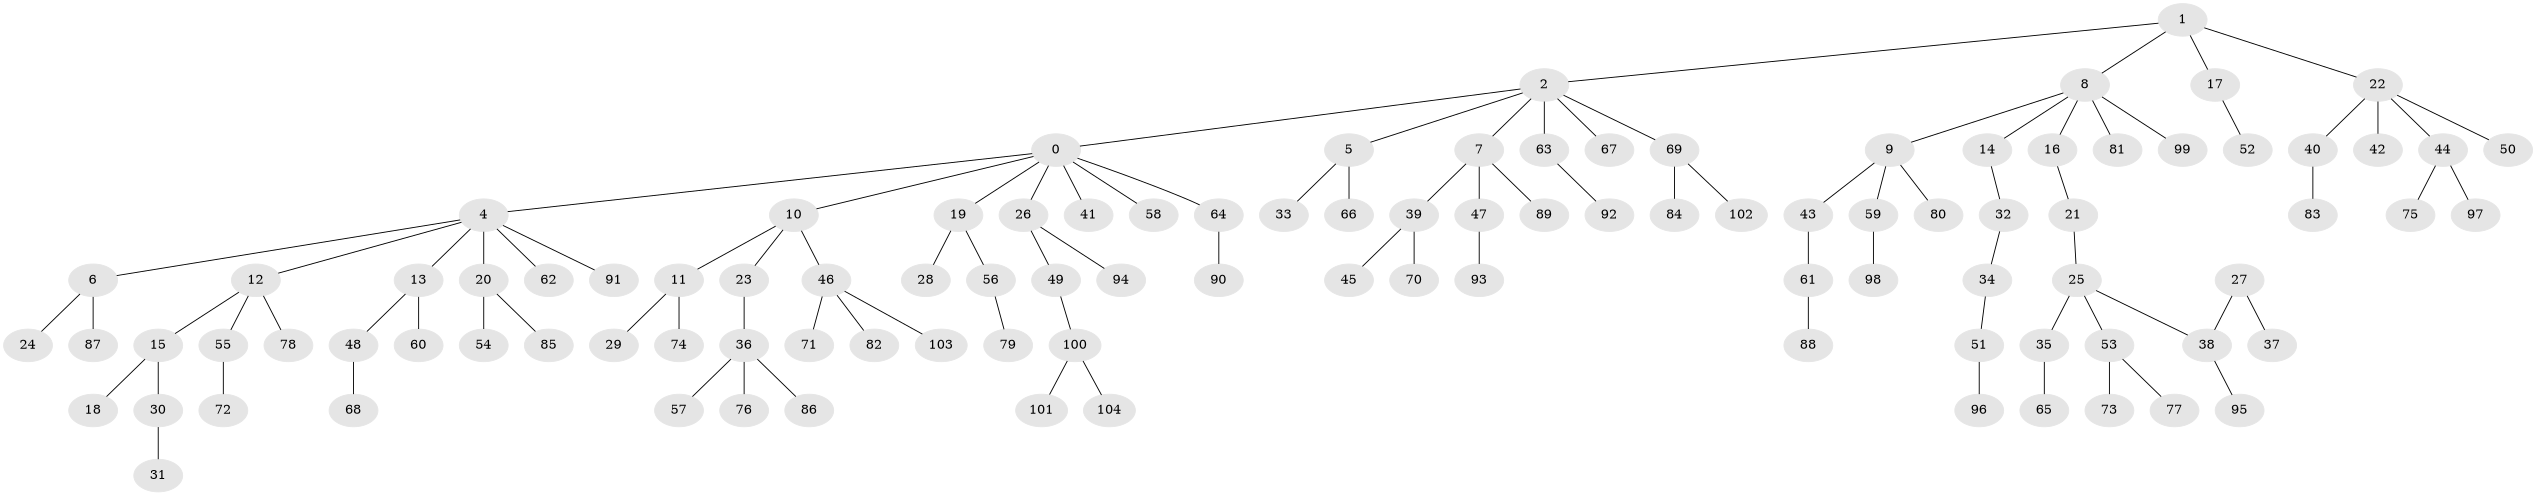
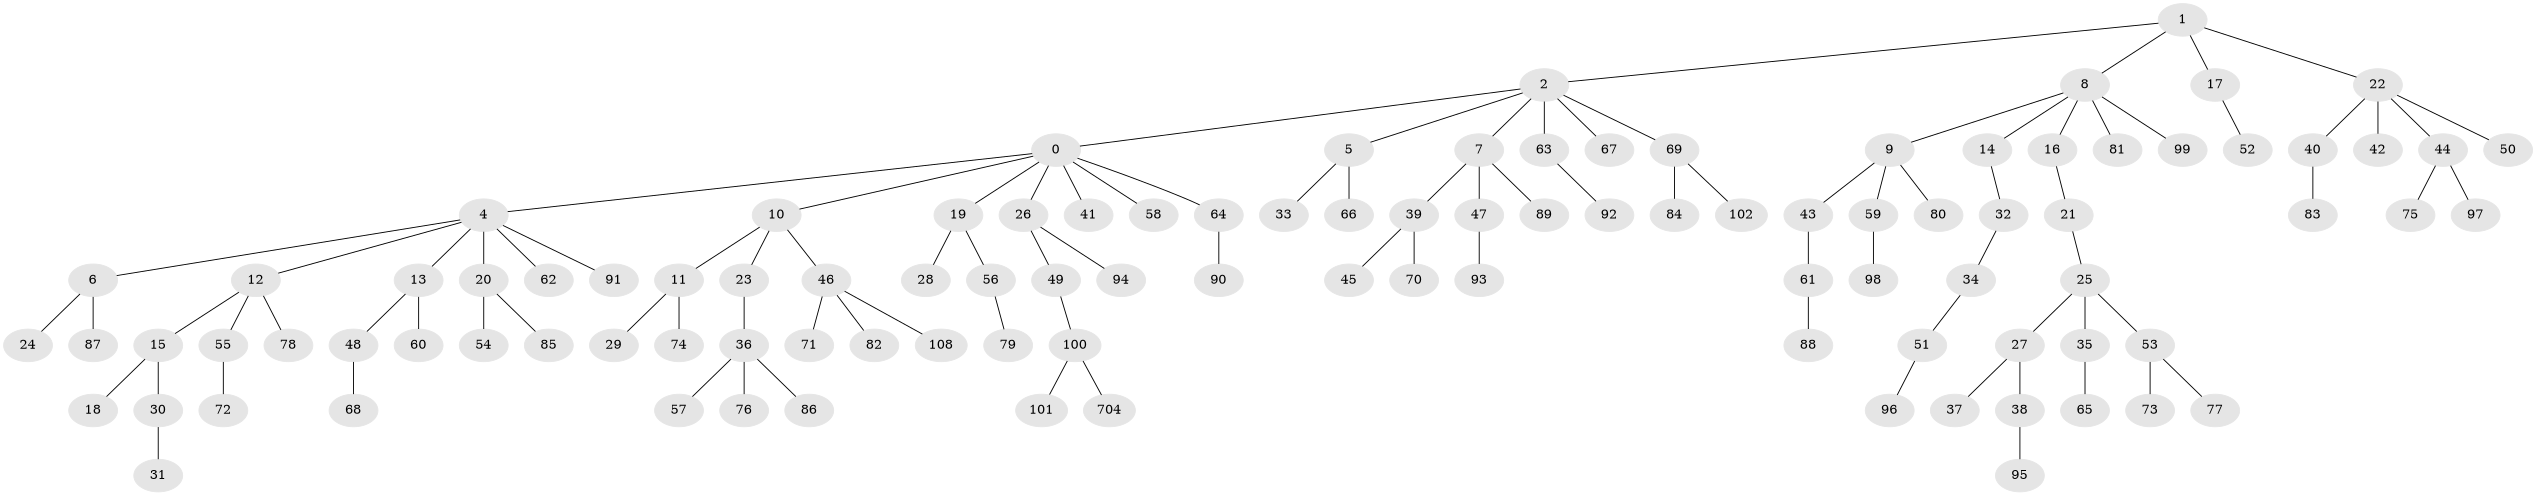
edge "25" -- "38": now "25" -- "27"
node "103": label "103" -> "108"
node "104": label "104" -> "704"
